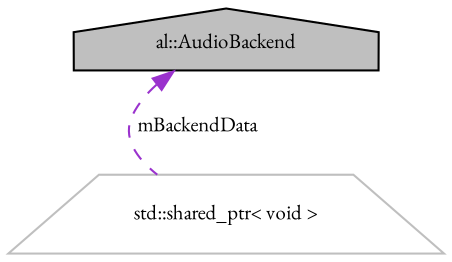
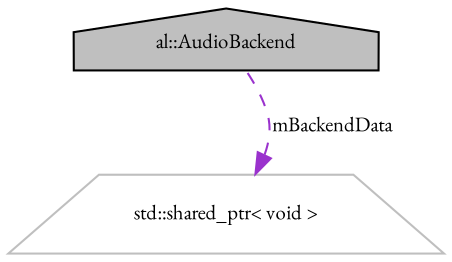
edge "std::shared_ptr< void >" -> "al::AudioBackend": reversed
